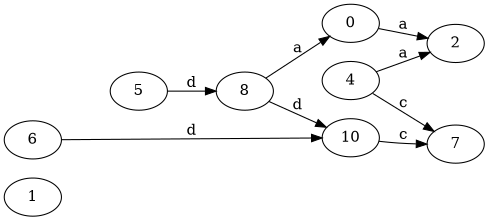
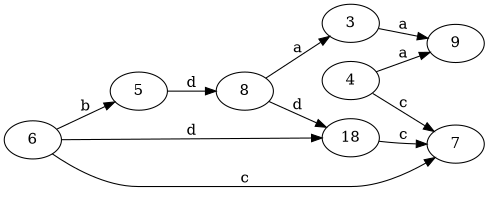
node "0": label "0" -> "3"
node "2": label "2" -> "9"
edge "6" -> "5": added, label "b"
node "10": label "10" -> "18"
edge "6" -> "7": added, label "c"
node "1": removed
